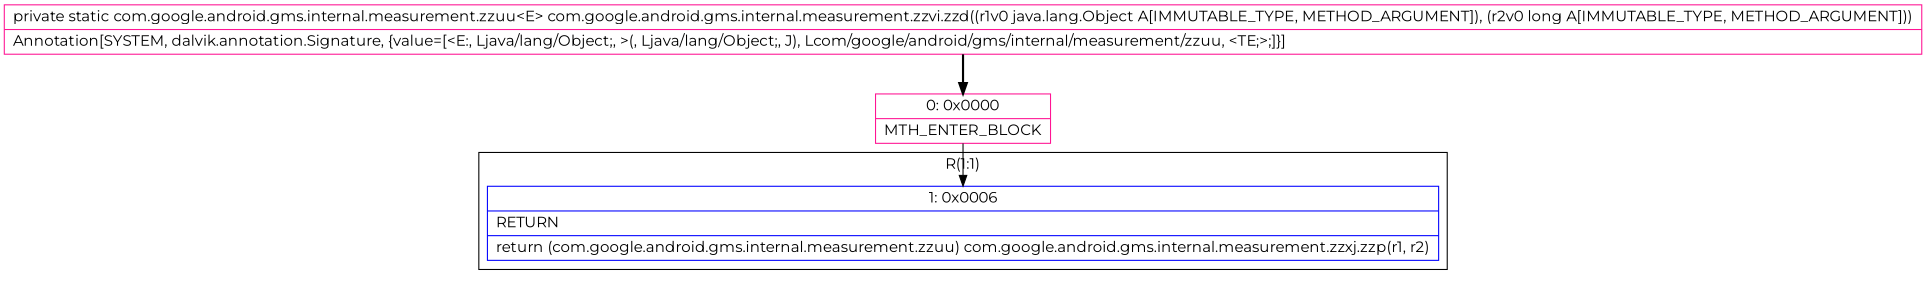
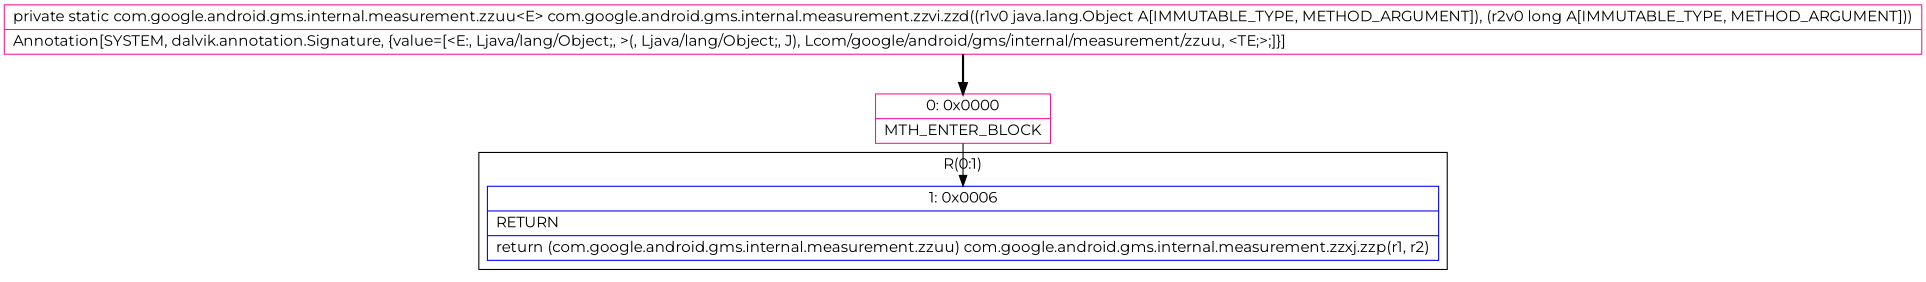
cluster "R(1:1)": label "R(1:1)" -> "R(0:1)"
